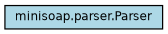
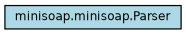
node "minisoap.parser.Parser": label "minisoap.parser.Parser" -> "minisoap.minisoap.Parser"
